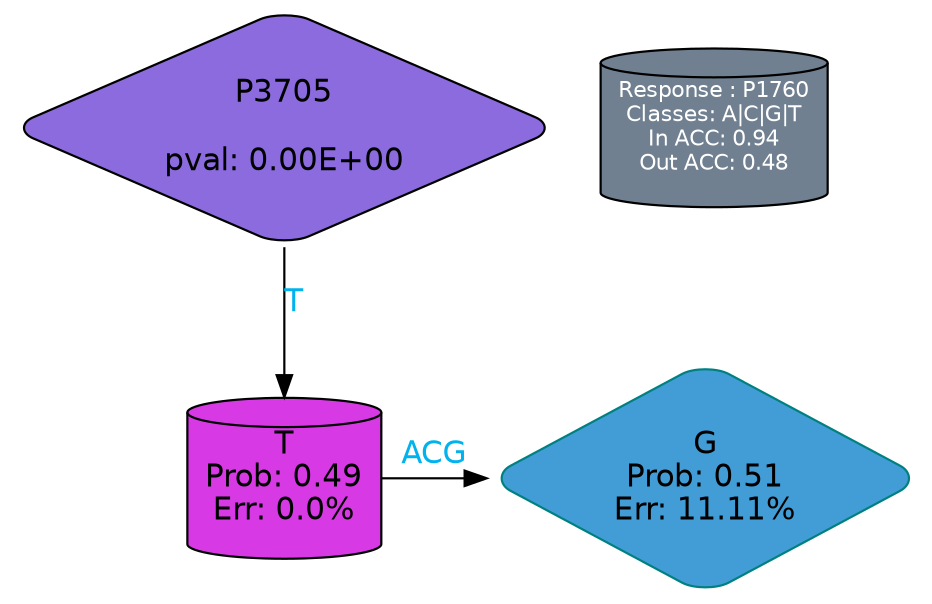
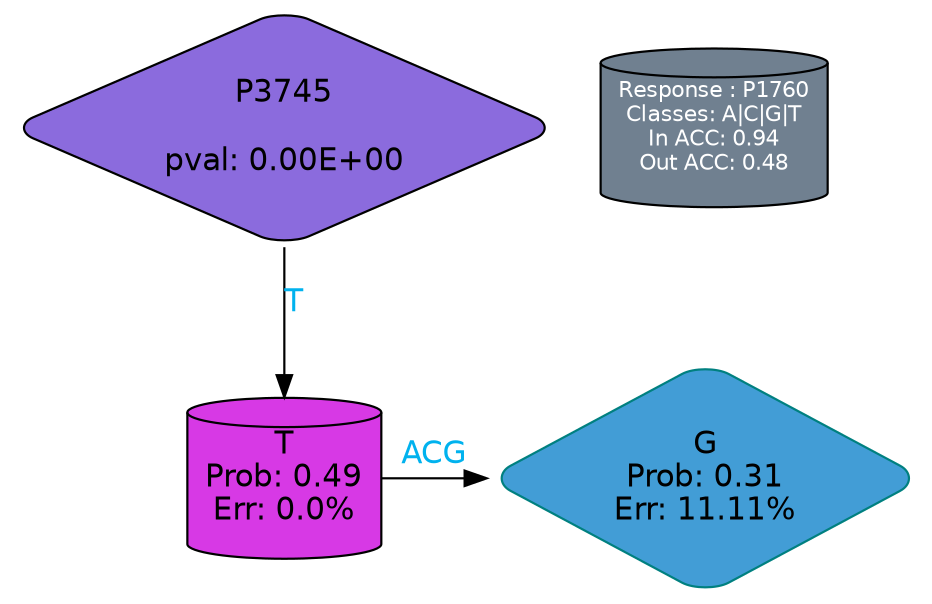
node "P3705 pval: 0.00E+00": label "P3705 pval: 0.00E+00" -> "P3745 pval: 0.00E+00"
node "G Prob: 0.51 Err: 11.11%": label "G Prob: 0.51 Err: 11.11%" -> "G Prob: 0.31 Err: 11.11%"
